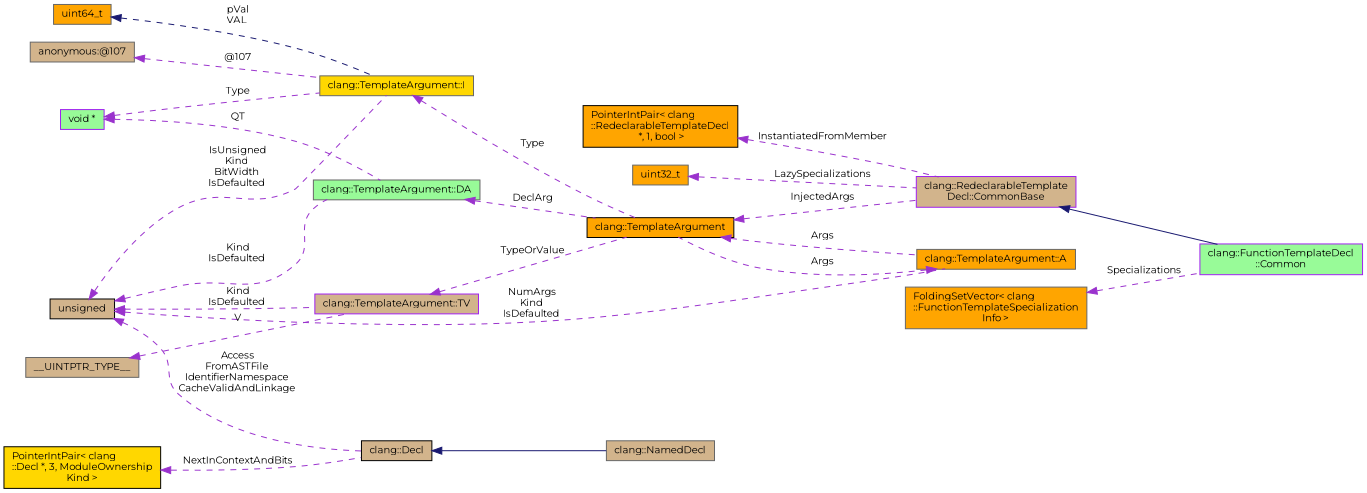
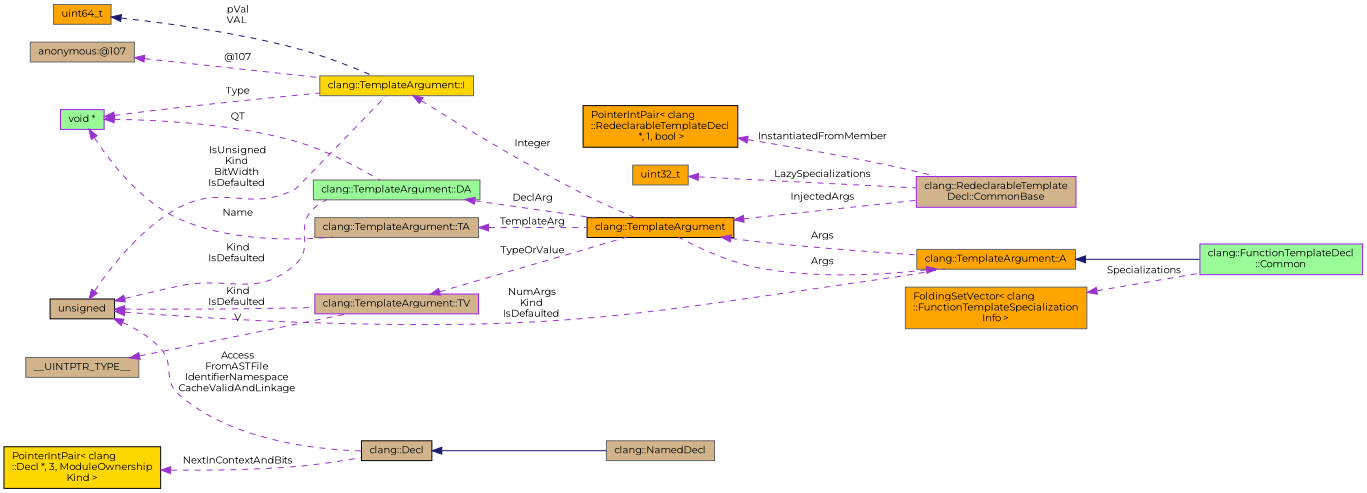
edge "clang::TemplateArgument" -> "clang::TemplateArgument::I": label " Type" -> " Integer"
edge "clang::FunctionTemplateDecl ::Common" -> "clang::RedeclarableTemplate Decl::CommonBase": now "clang::FunctionTemplateDecl ::Common" -> "clang::TemplateArgument::A"
node "clang::TemplateArgument::TA": added
